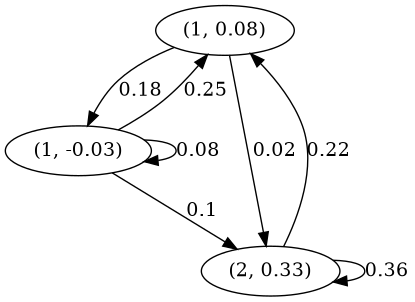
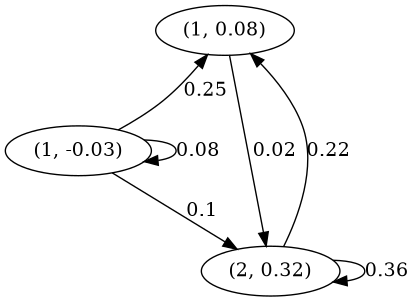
edge "(1, 0.08)" -> "(1, -0.03)": removed, label "0.18"
node "(2, 0.33)": label "(2, 0.33)" -> "(2, 0.32)"
